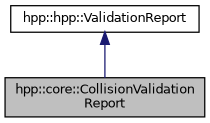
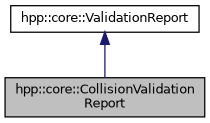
node "hpp::hpp::ValidationReport": label "hpp::hpp::ValidationReport" -> "hpp::core::ValidationReport"
